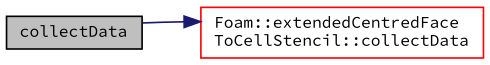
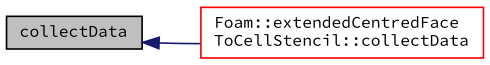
edge "collectData" -> "Foam::extendedCentredFace ToCellStencil::collectData": reversed
